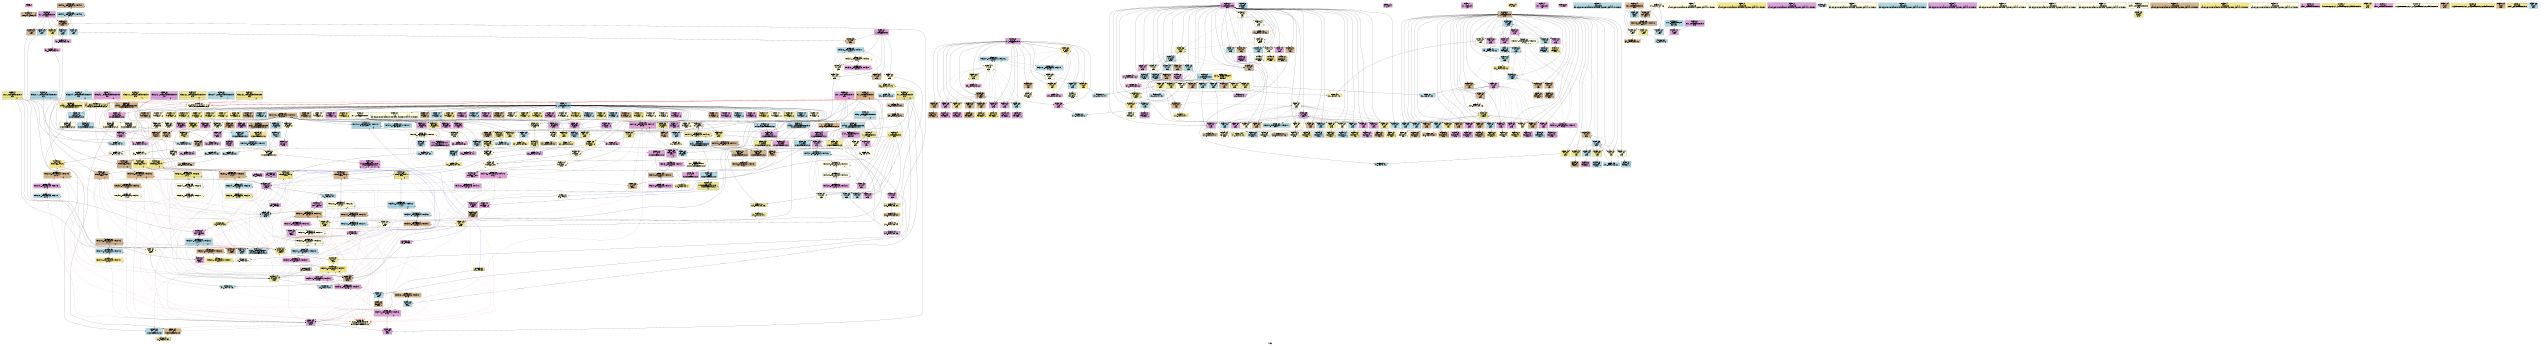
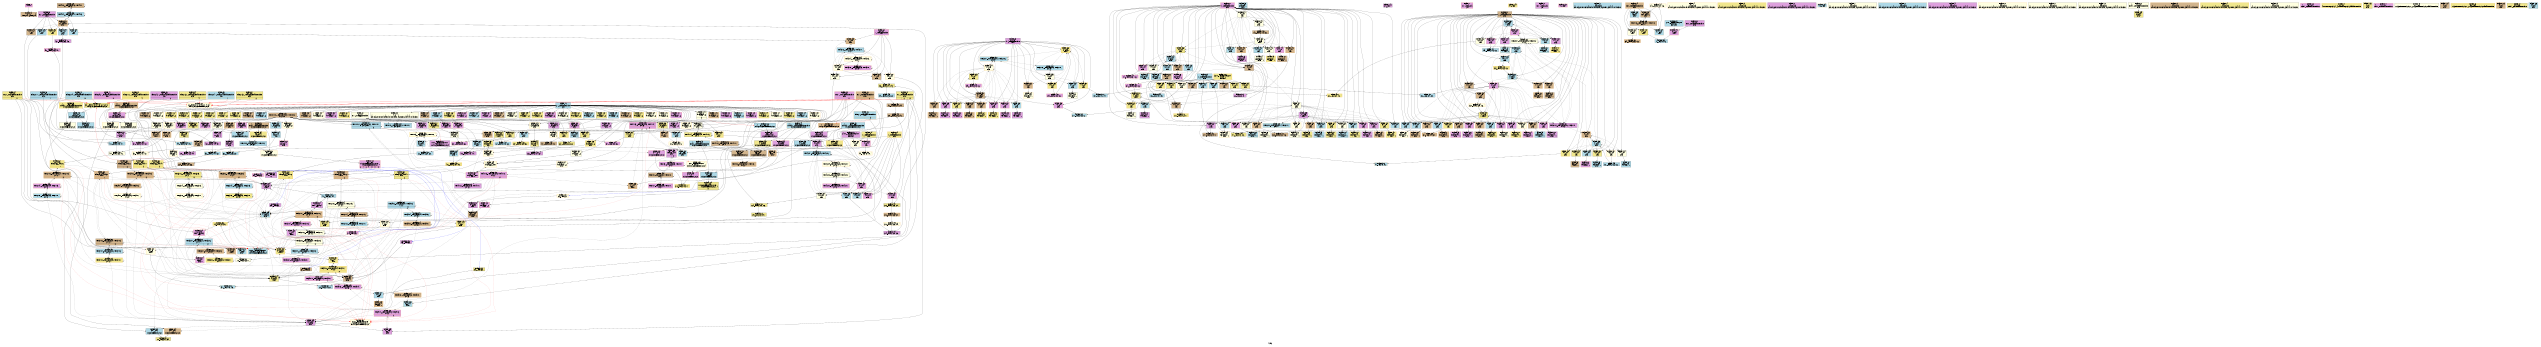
node "NodeID: 140": added
